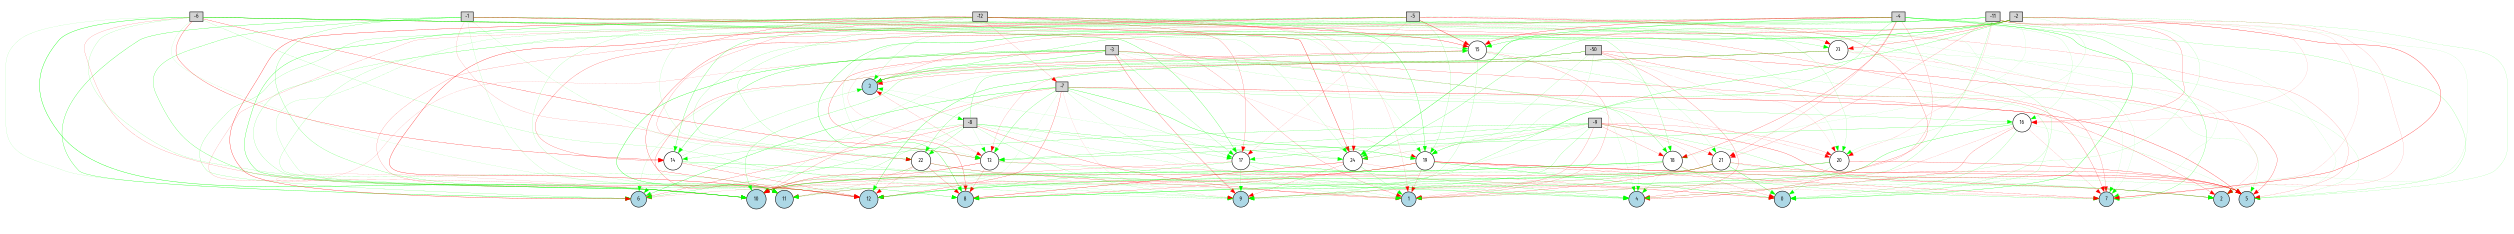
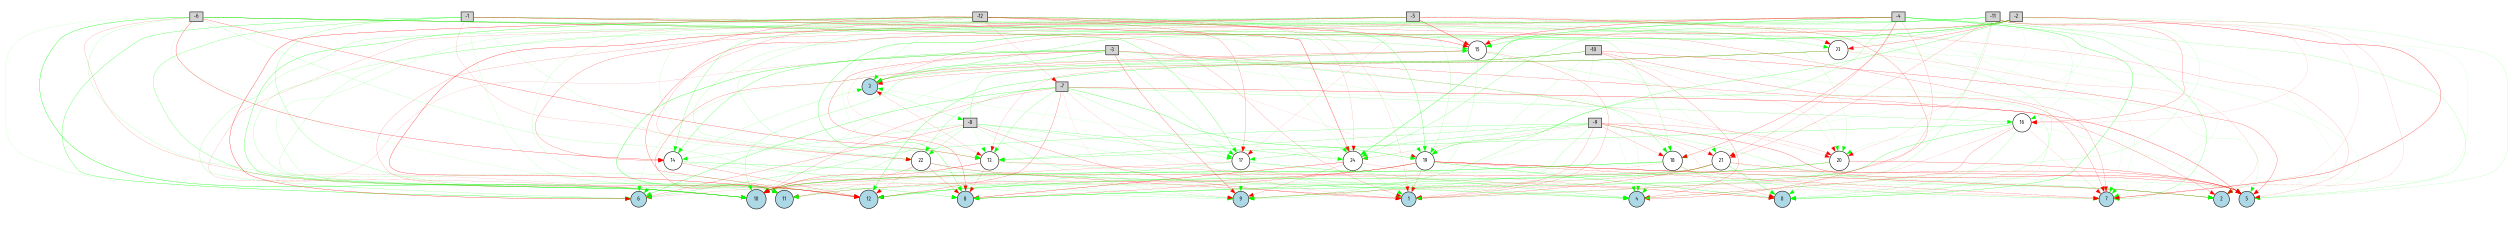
node "-50": label "-50" -> "-10"
edge "-7" -> "1": color green -> red
